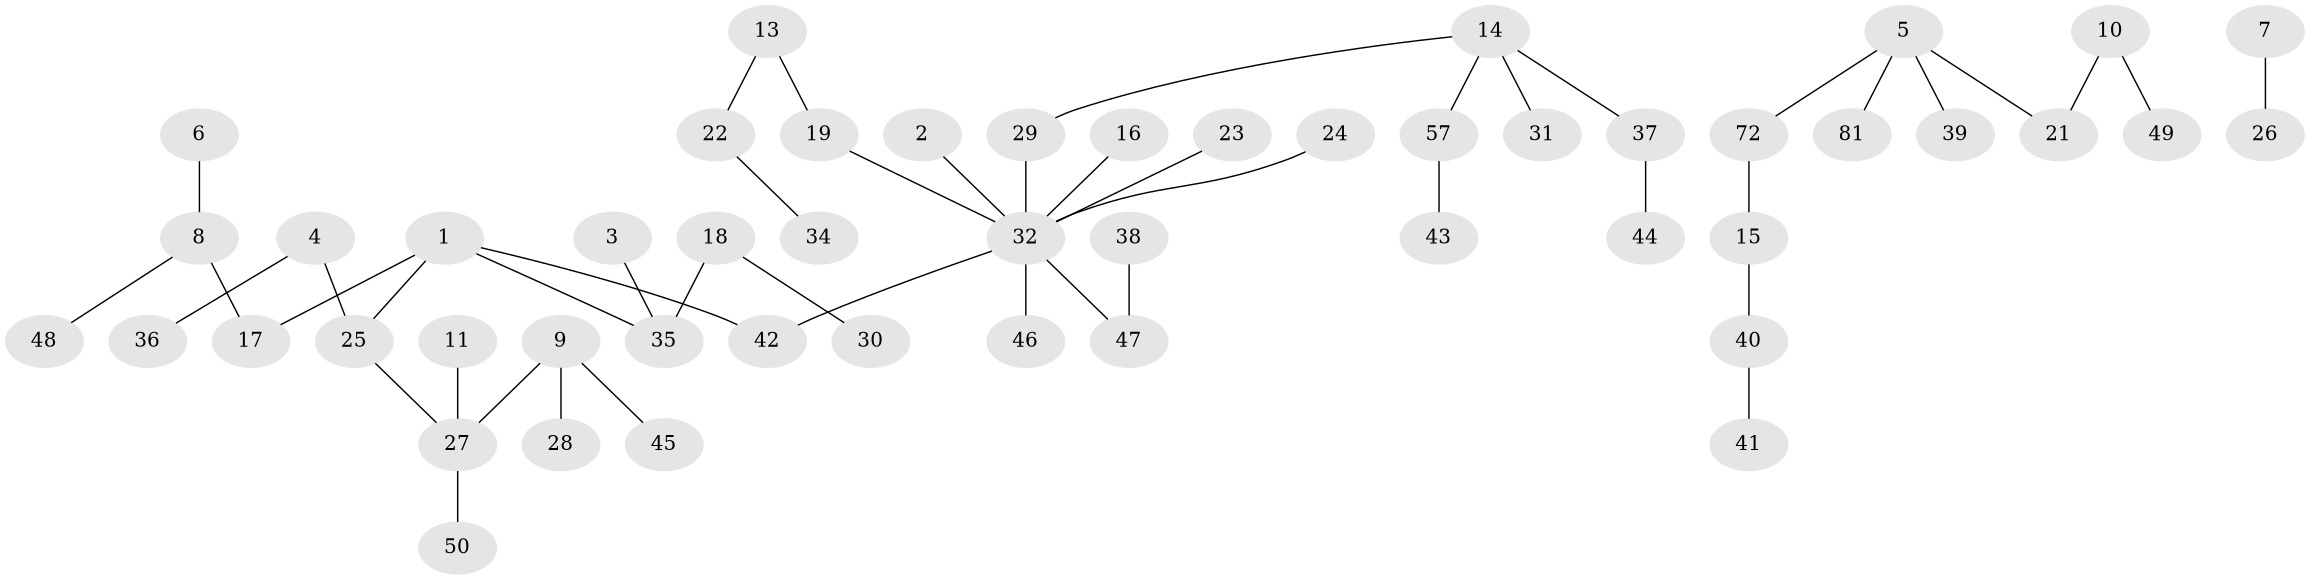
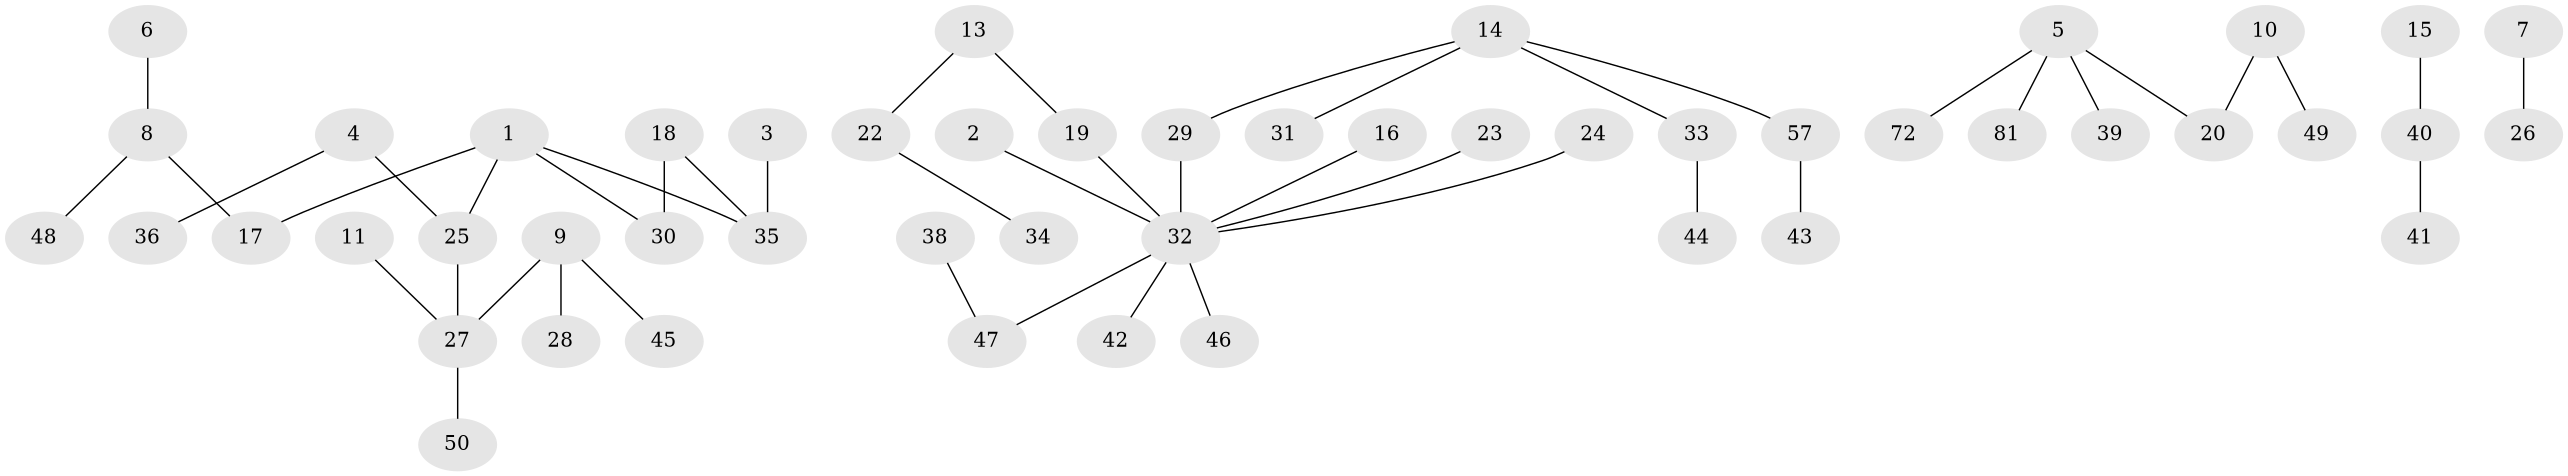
node "37": label "37" -> "33"
node "21": label "21" -> "20"
edge "72" -- "15": removed
edge "1" -- "42": now "1" -- "30"
